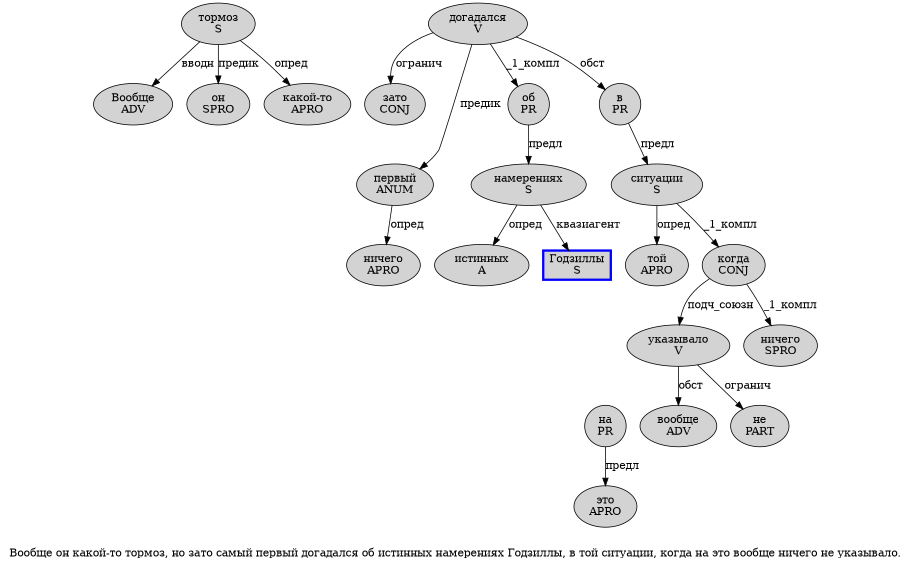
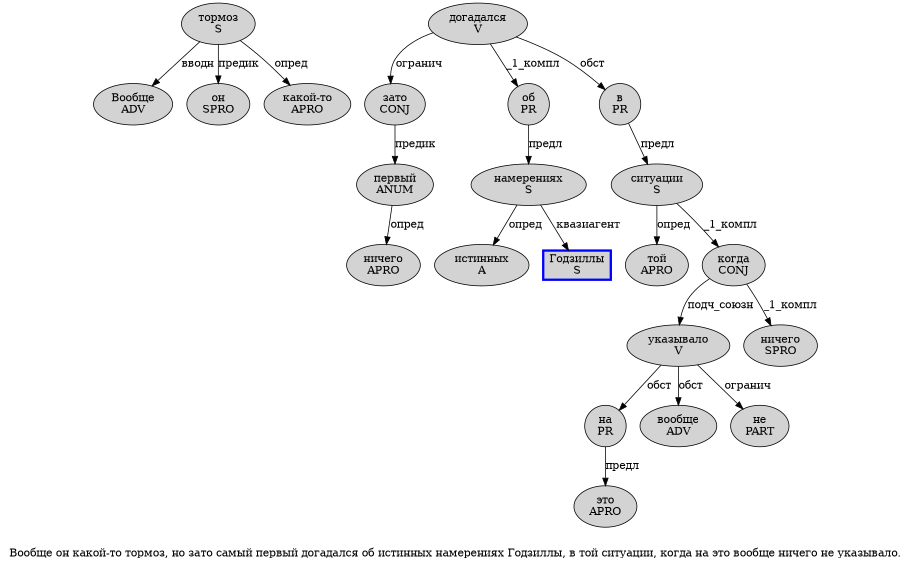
edge "догадался V" -> "первый ANUM": now "зато CONJ" -> "первый ANUM"
edge "указывало V" -> "на PR": added, label "обст"
